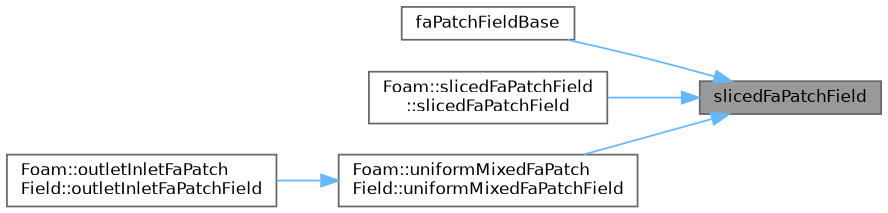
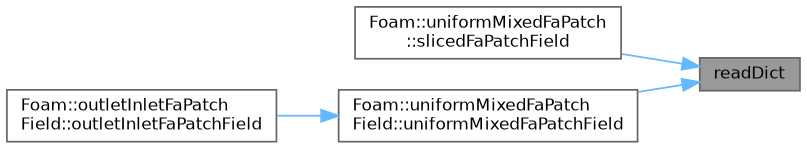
node "faPatchFieldBase": removed
node "Foam::slicedFaPatchField ::slicedFaPatchField": label "Foam::slicedFaPatchField ::slicedFaPatchField" -> "Foam::uniformMixedFaPatch ::slicedFaPatchField"
node "slicedFaPatchField": label "slicedFaPatchField" -> "readDict"
